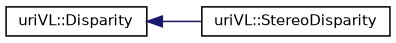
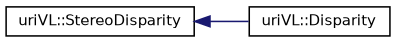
edge "uriVL::StereoDisparity" -> "uriVL::Disparity": reversed
